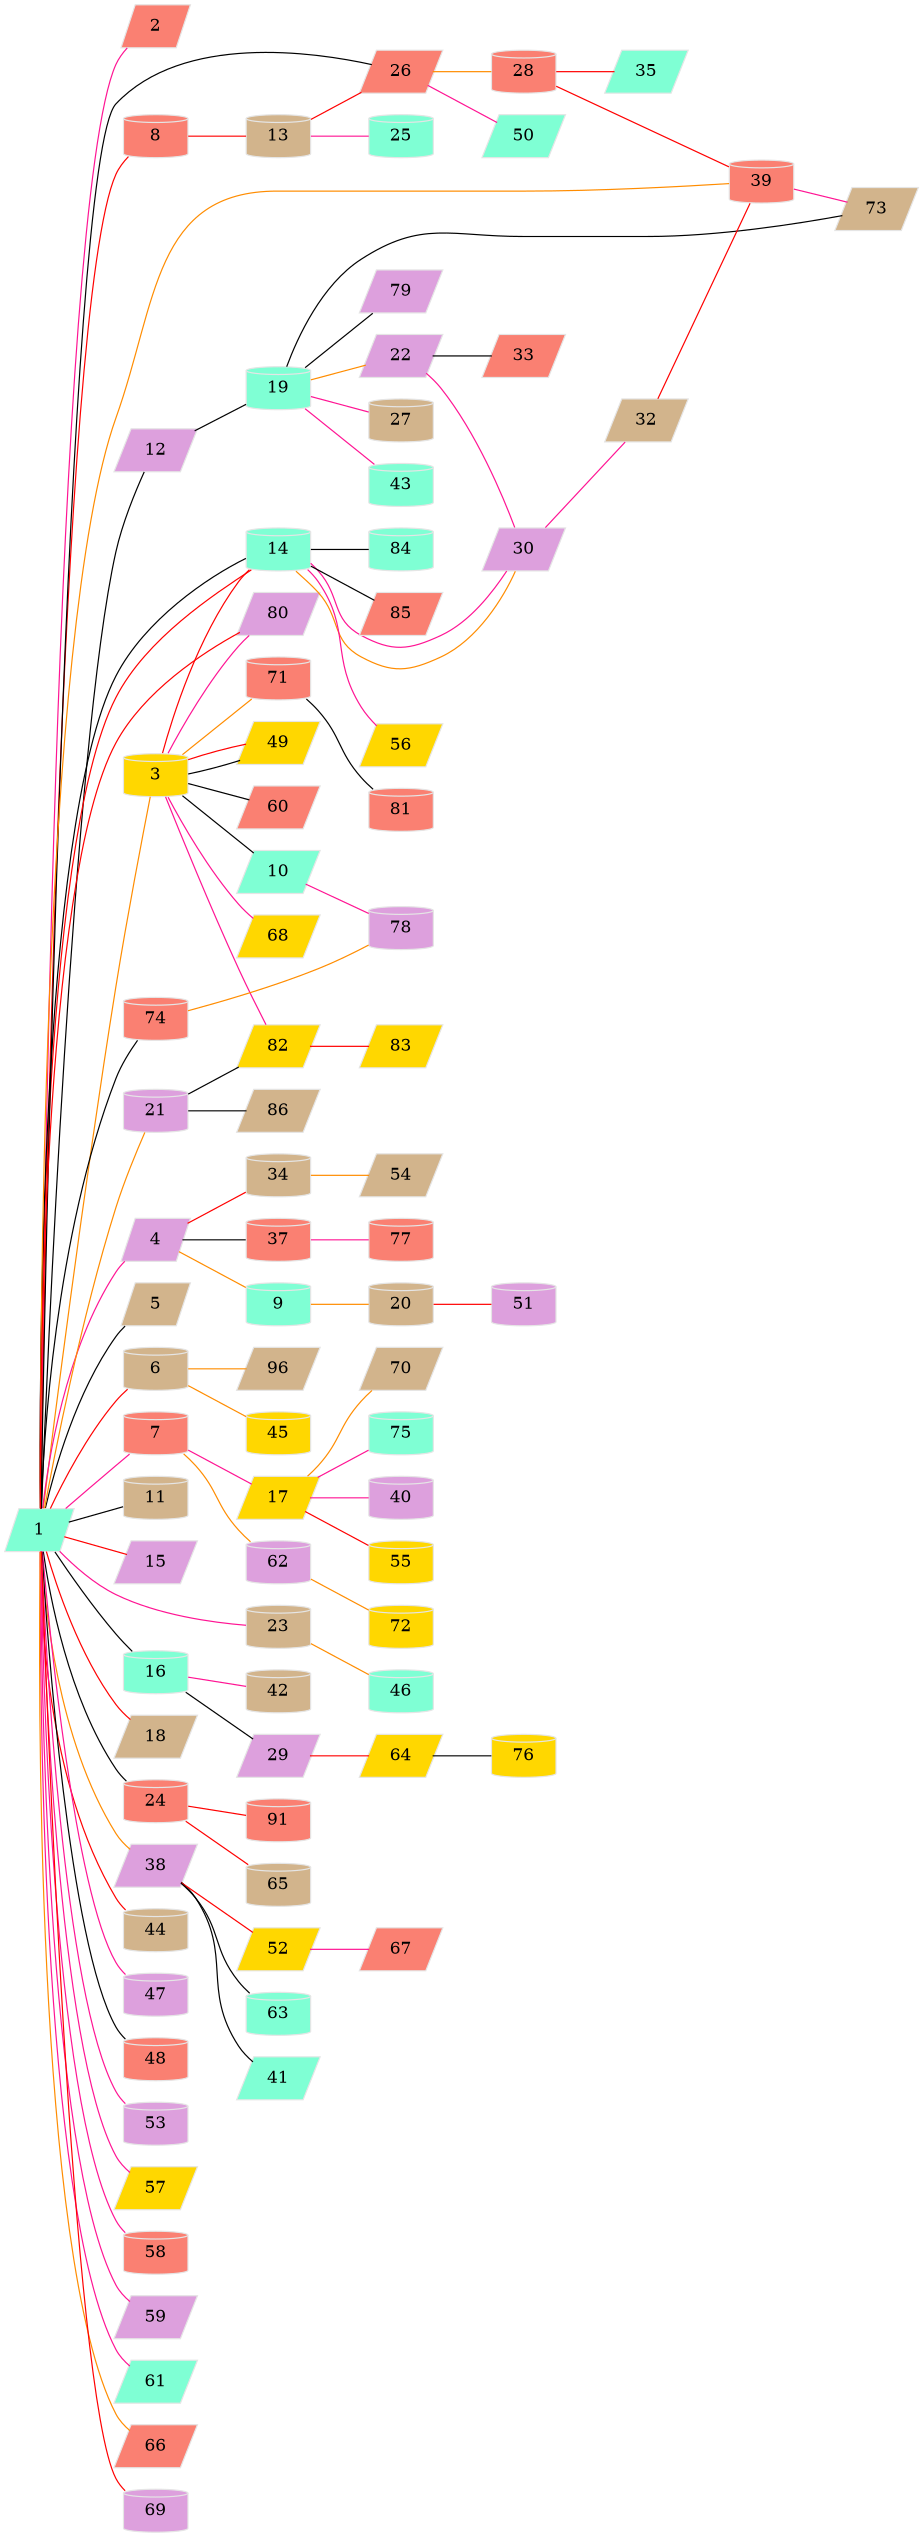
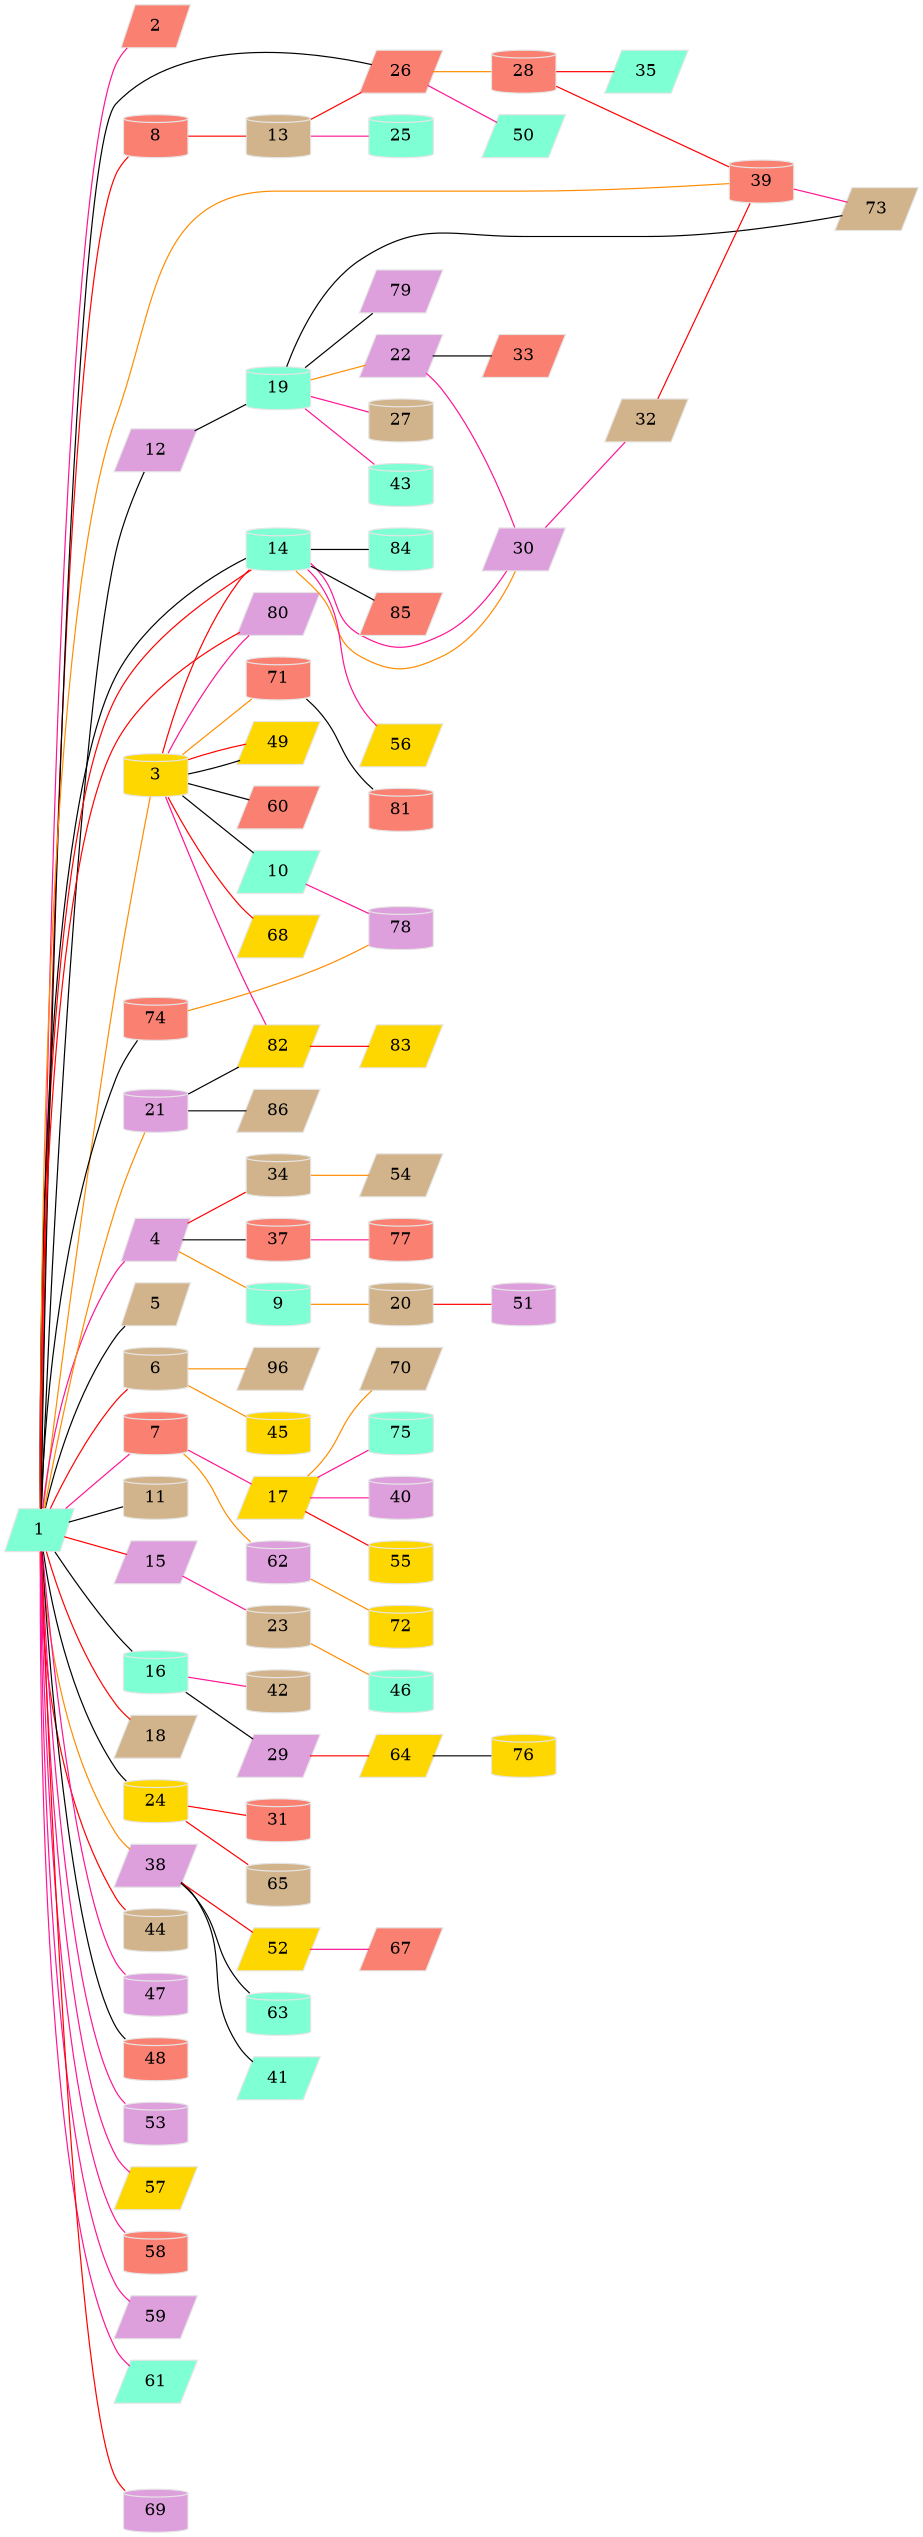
edge "3" -- "68": color deeppink -> red
edge "1" -- "23": now "15" -- "23"
node "24": fillcolor salmon -> gold
node "91": label "91" -> "31"
node "66": removed
